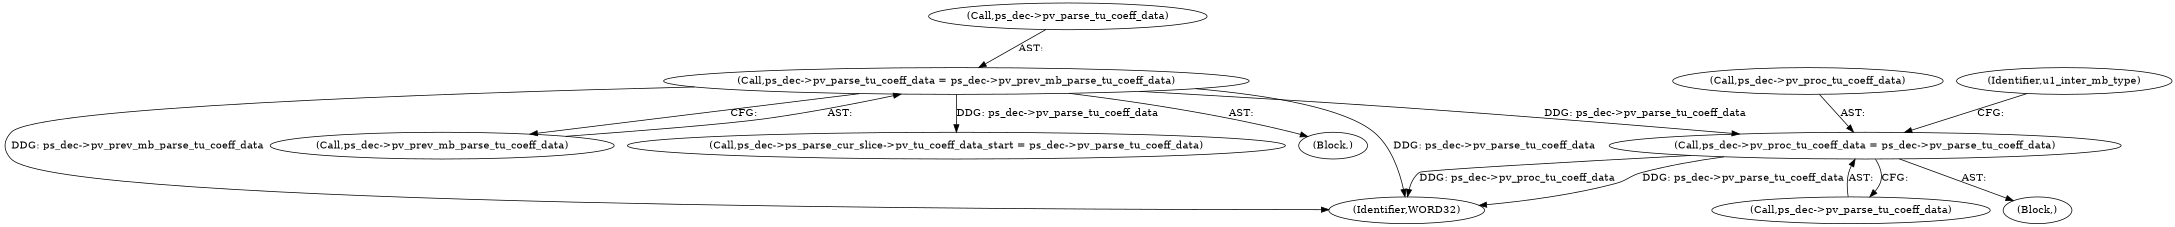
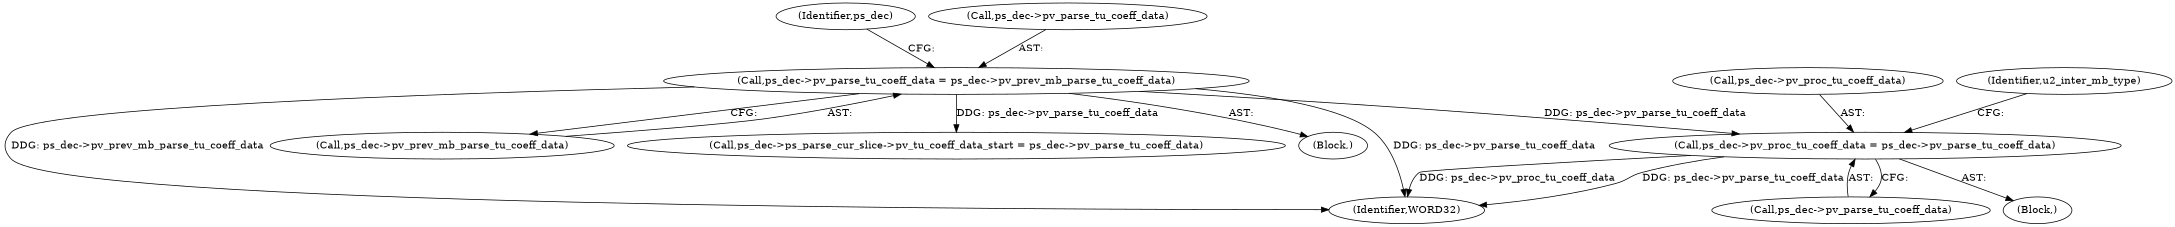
node "(Identifier,ps_dec)": added
node "(Identifier,u1_inter_mb_type)": label "(Identifier,u1_inter_mb_type)" -> "(Identifier,u2_inter_mb_type)"
